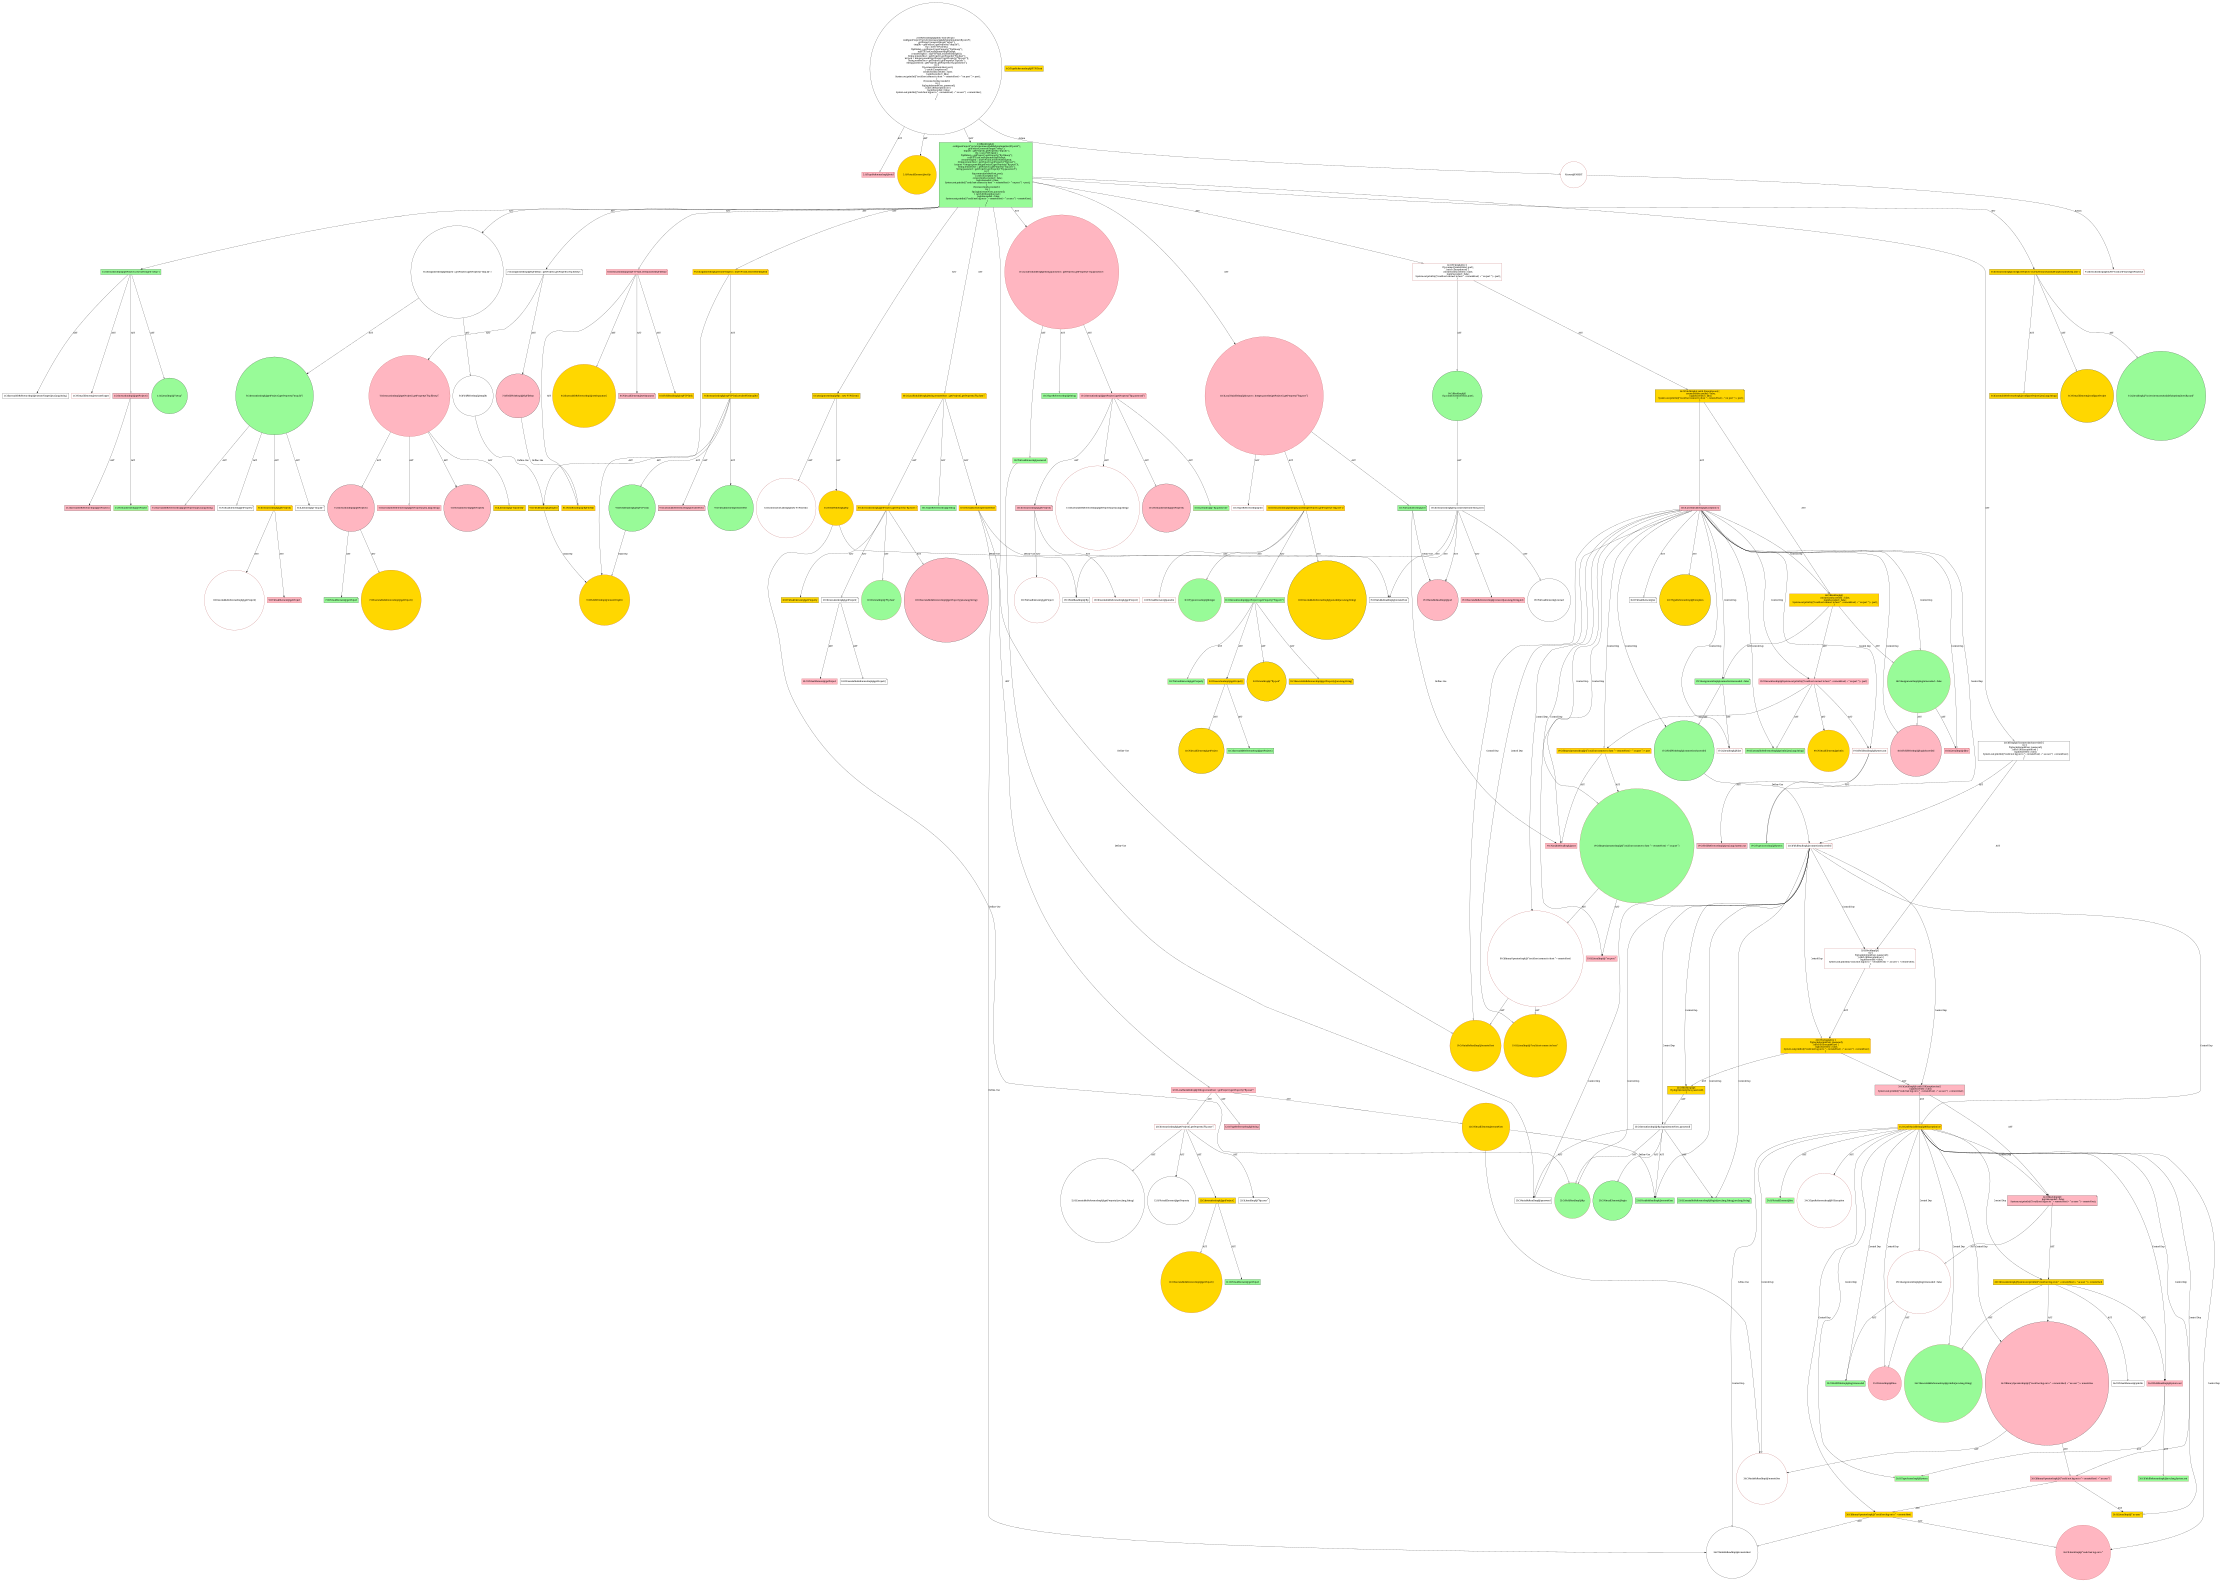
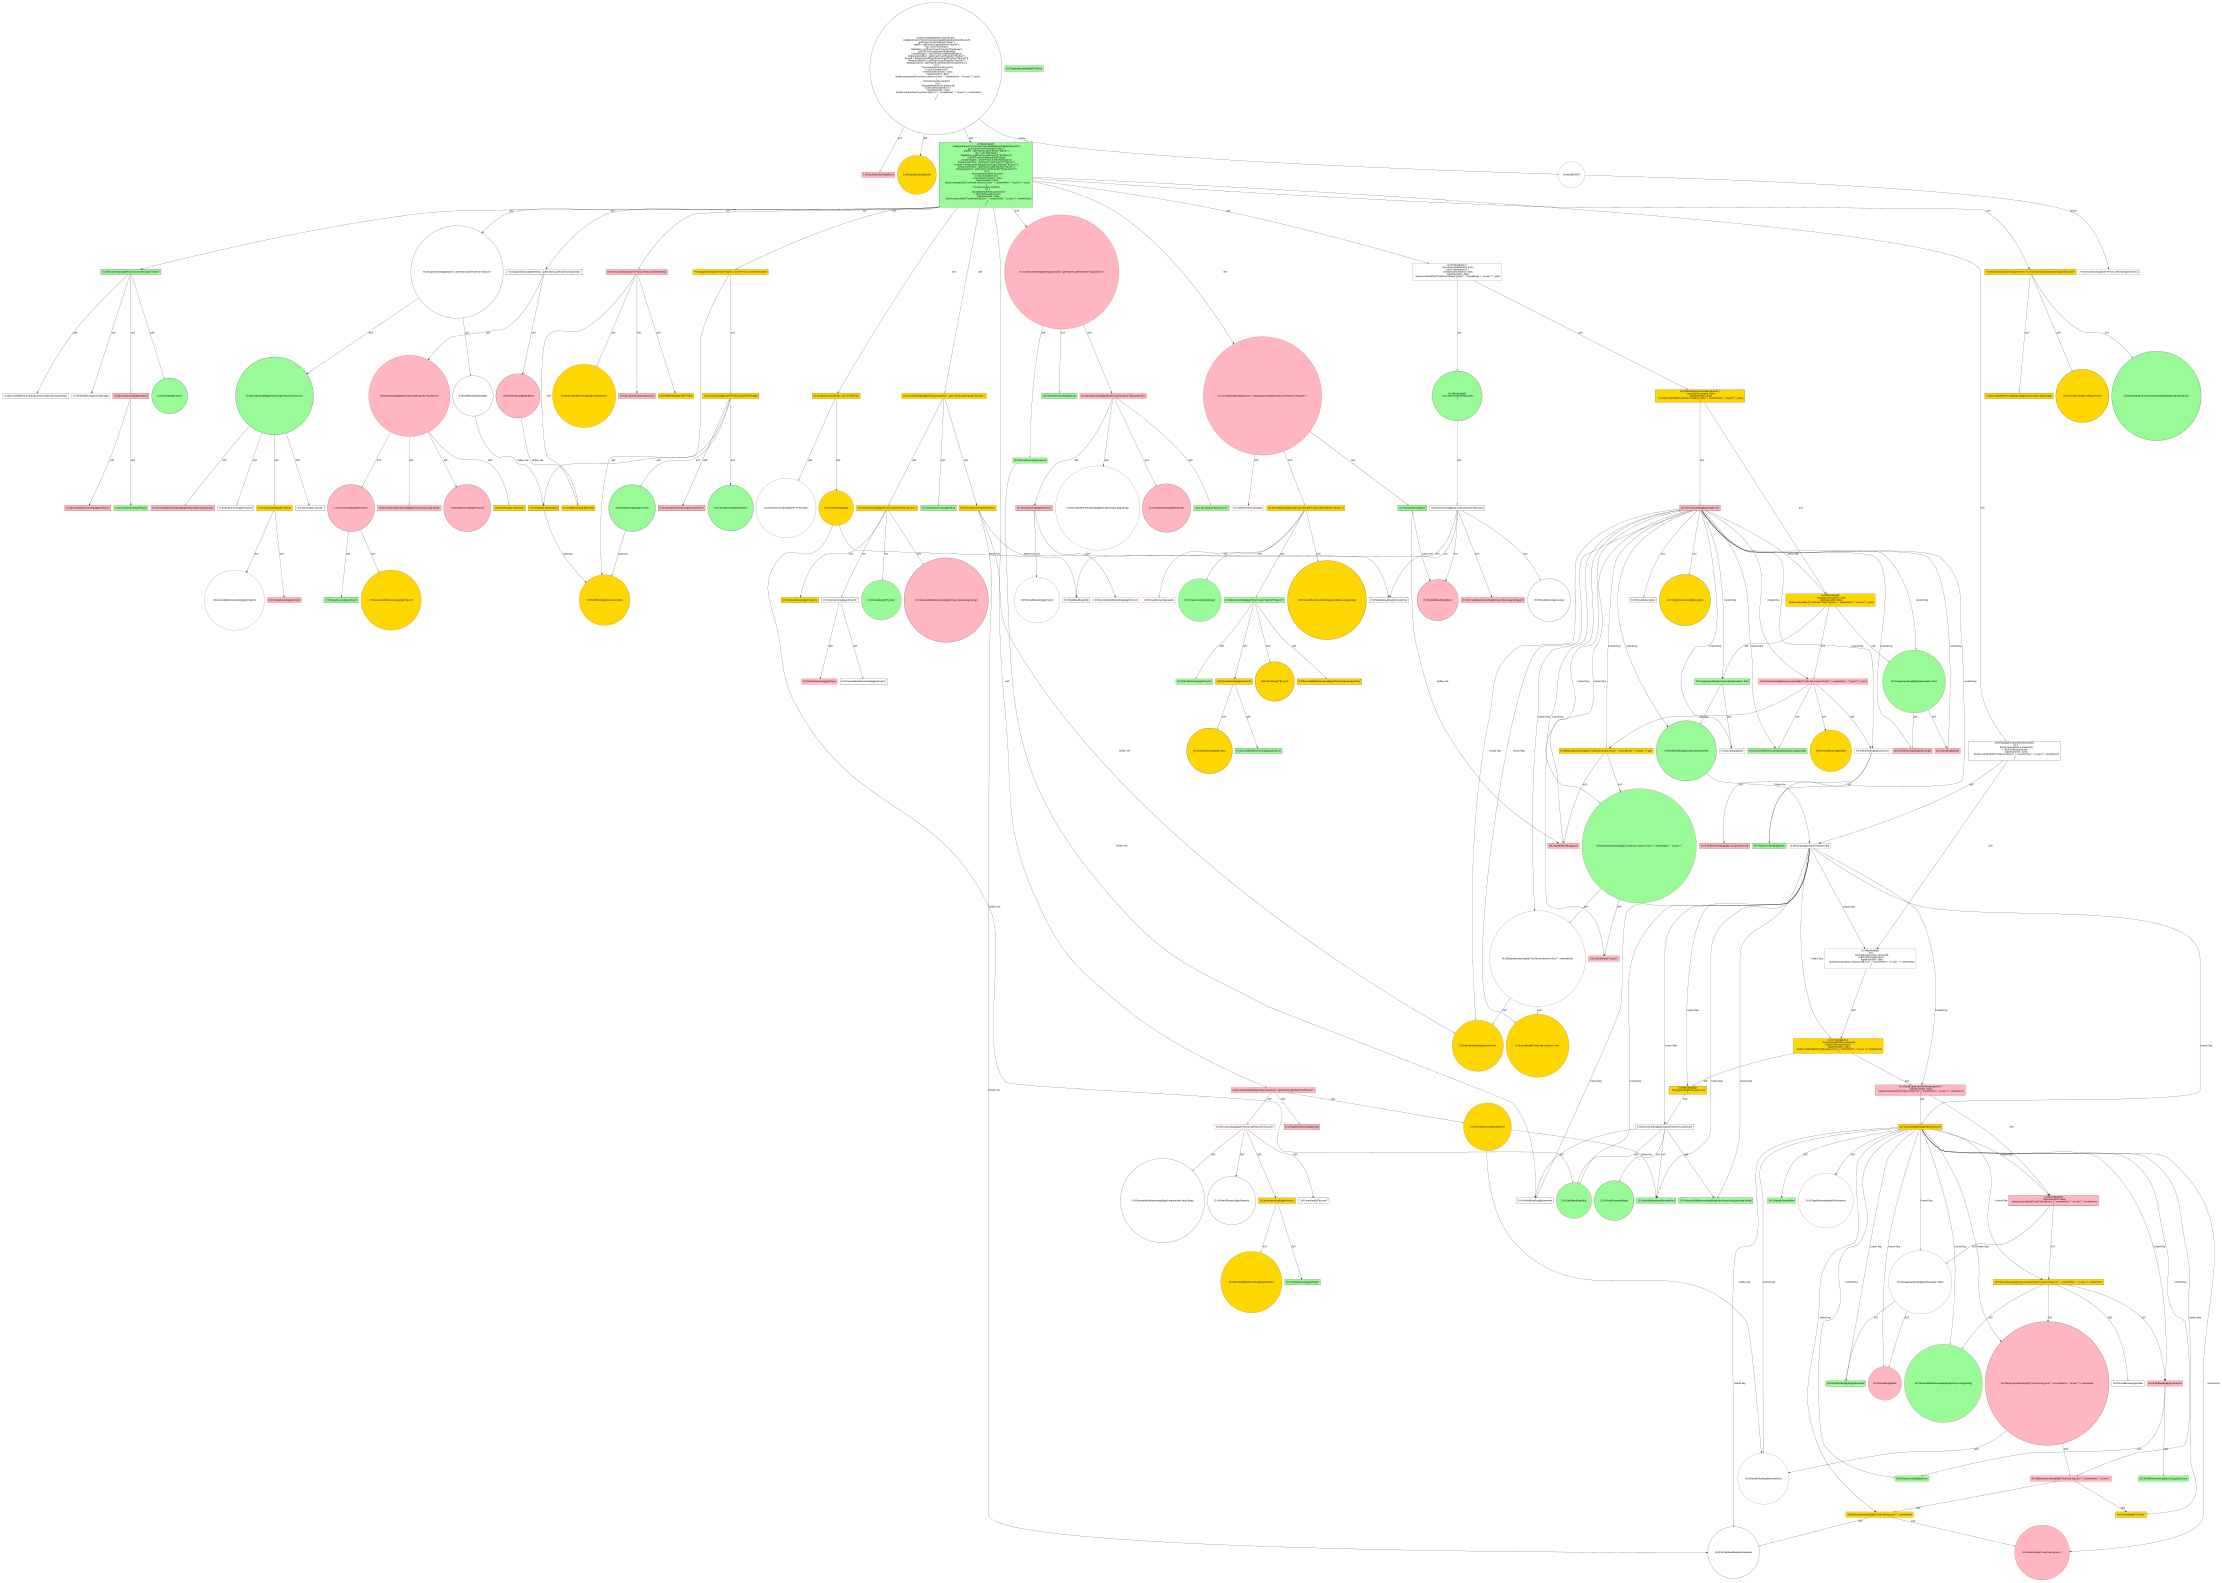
node "6:CtTypeReferenceImpl@FTPClient": fillcolor gold -> palegreen
node "18:CtFieldWriteImpl@loginSuceeded": shape circle -> box
node "21:CtFieldReadImpl@connectionSucceeded": label "21:CtFieldReadImpl@connectionSucceeded" -> "21:IOException@connectionSucceeded"
